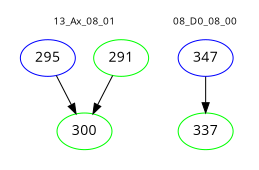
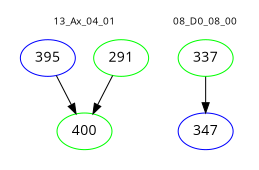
cluster "13_Ax_08_01": label "13_Ax_08_01" -> "13_Ax_04_01"
node "295": label "295" -> "395"
edge "347" -> "337": reversed
node "300": label "300" -> "400"
